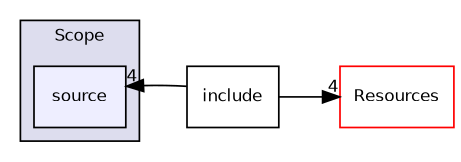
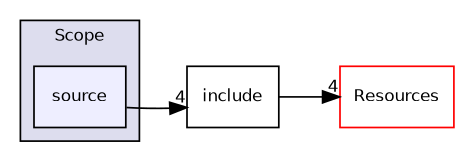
edge "include" -> "source": reversed
